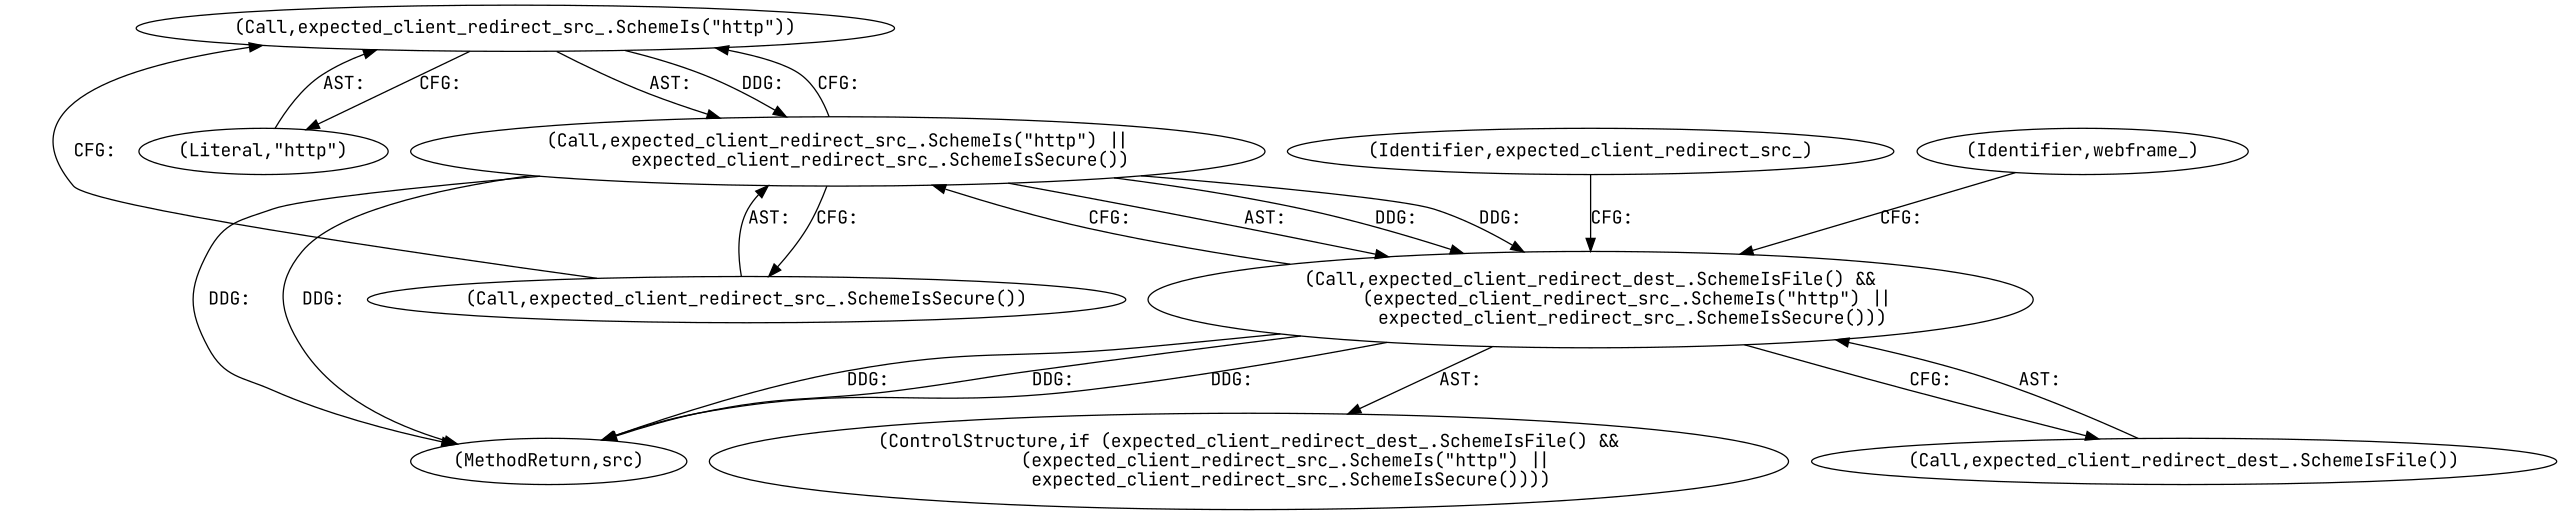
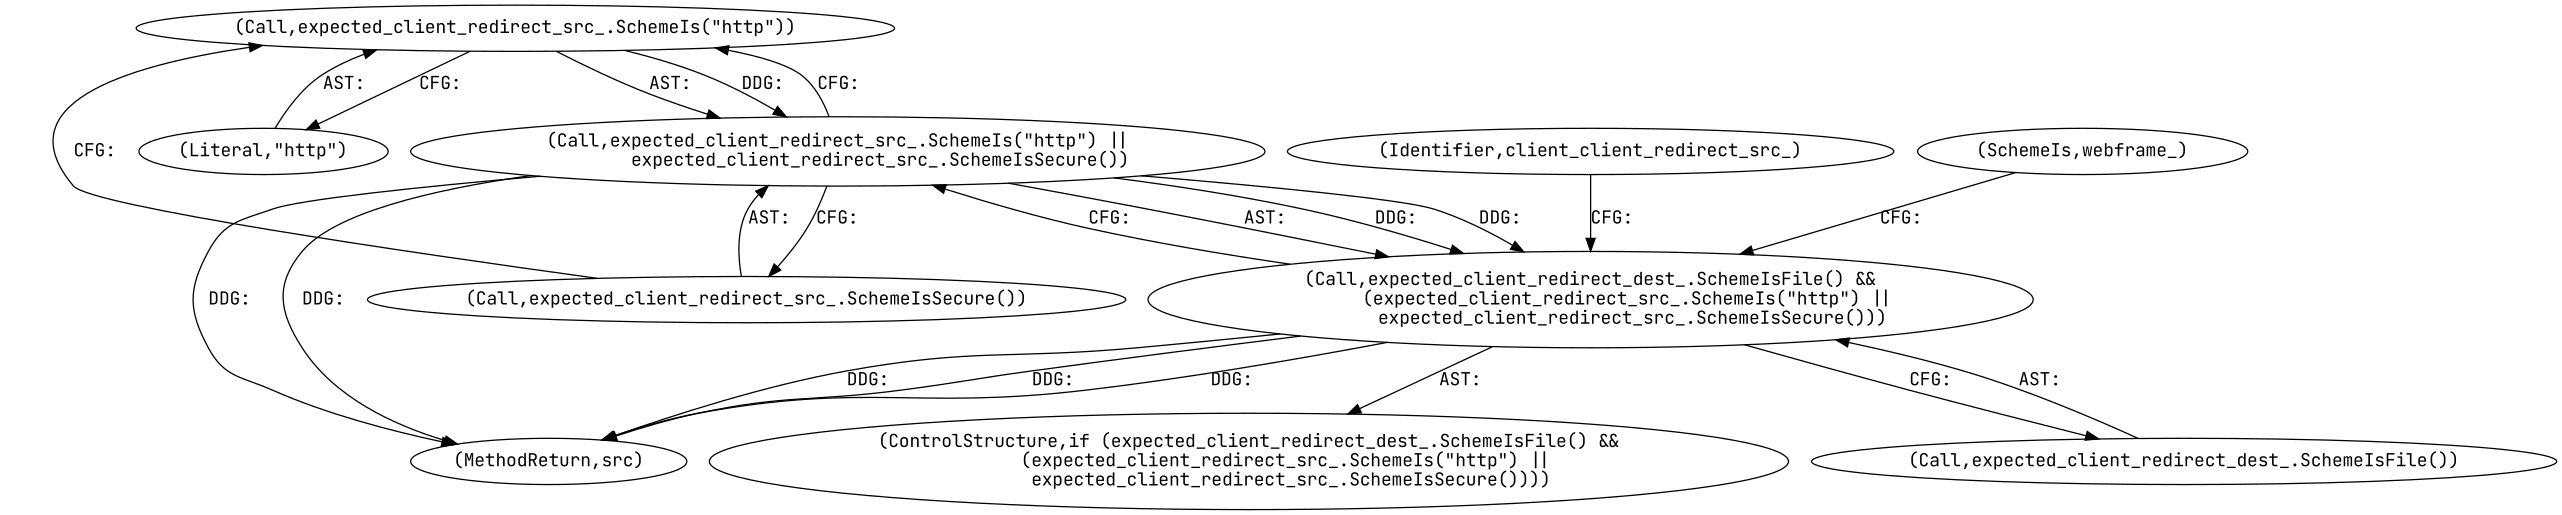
node "(Identifier,expected_client_redirect_src_)": label "(Identifier,expected_client_redirect_src_)" -> "(Identifier,client_client_redirect_src_)"
node "(Identifier,webframe_)": label "(Identifier,webframe_)" -> "(SchemeIs,webframe_)"
